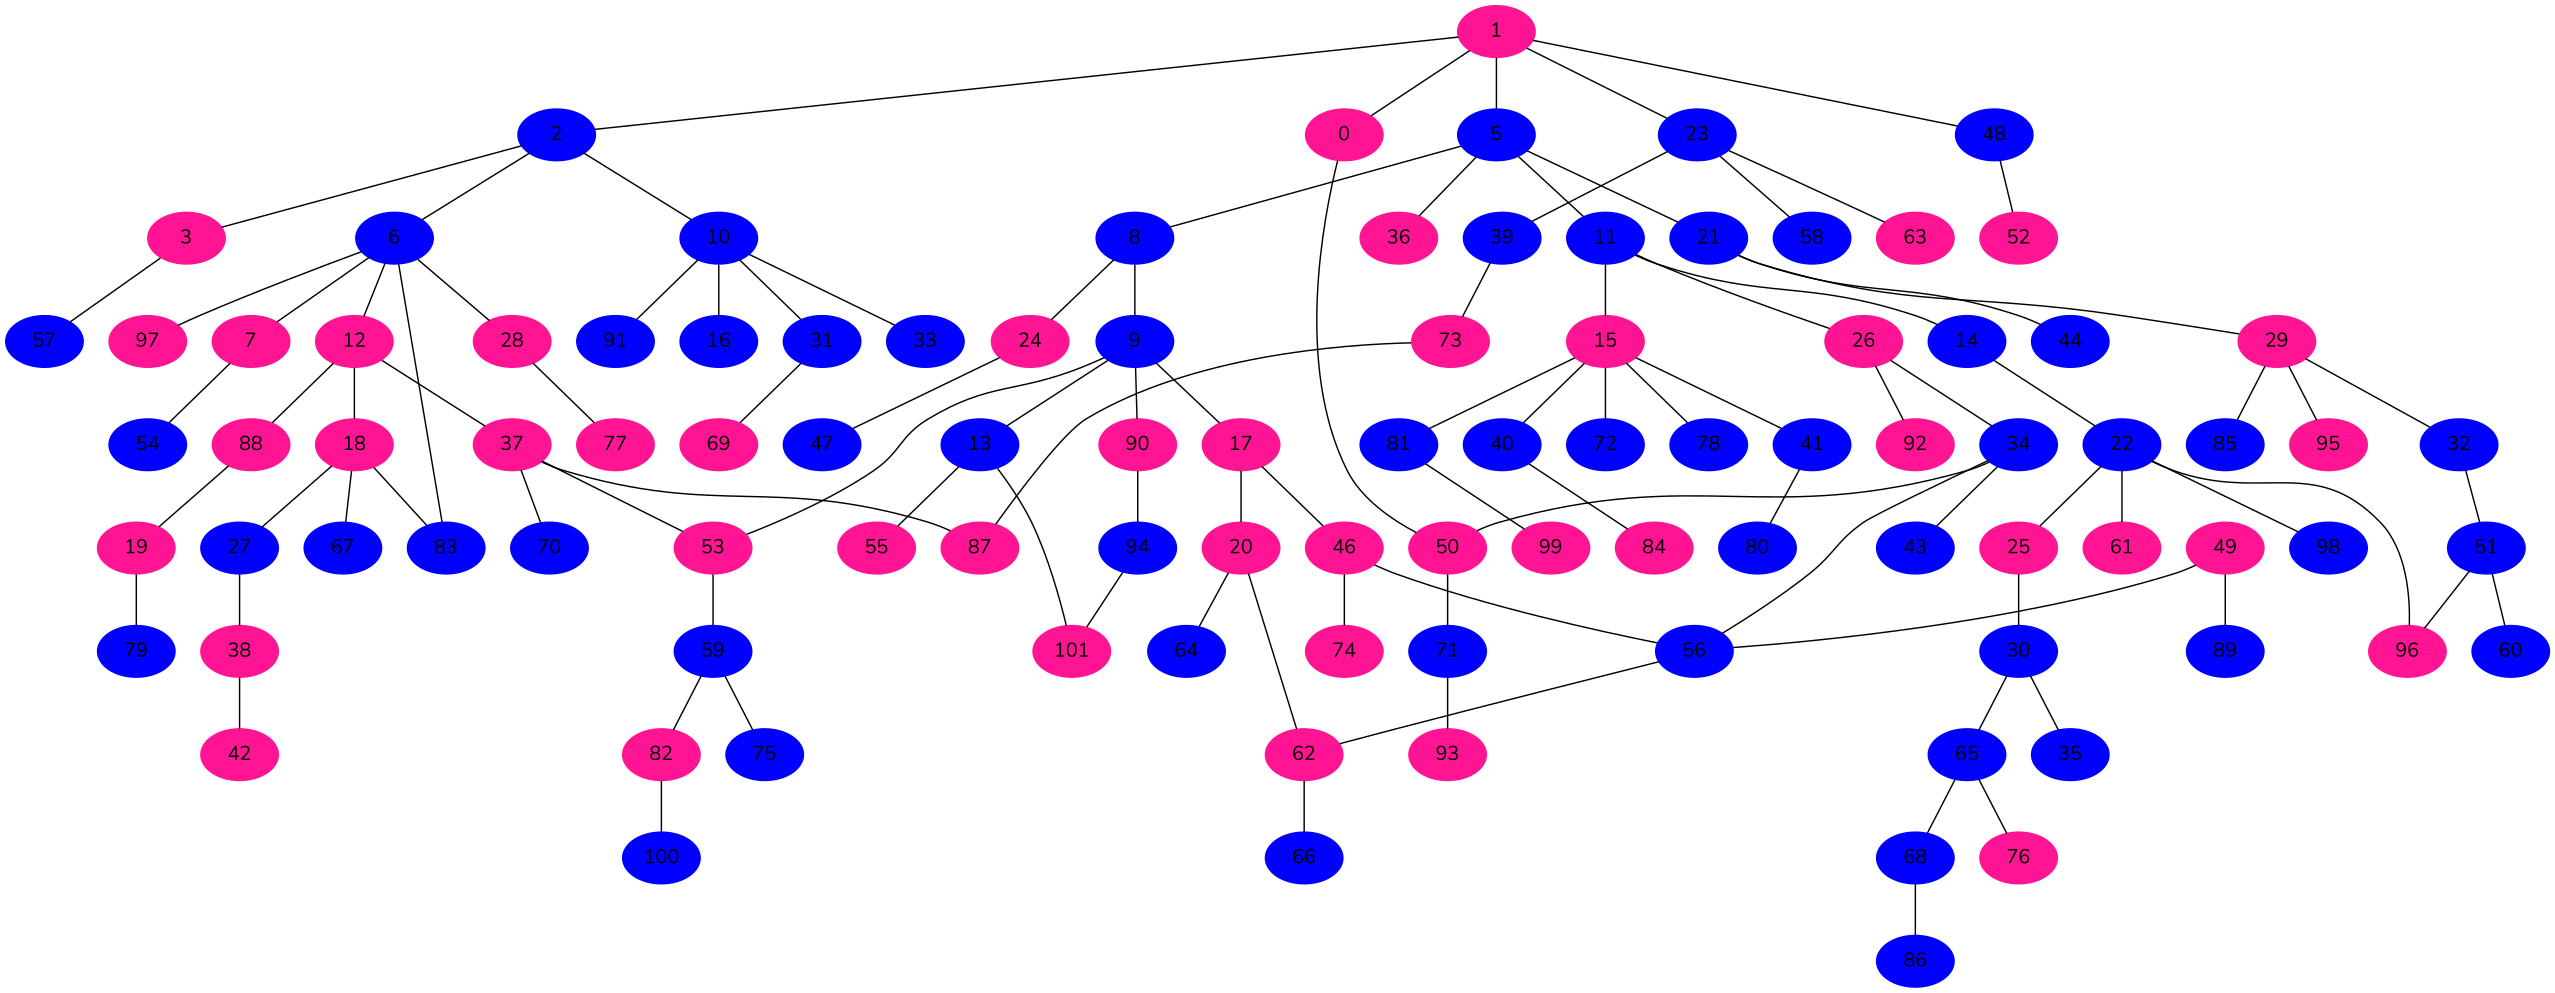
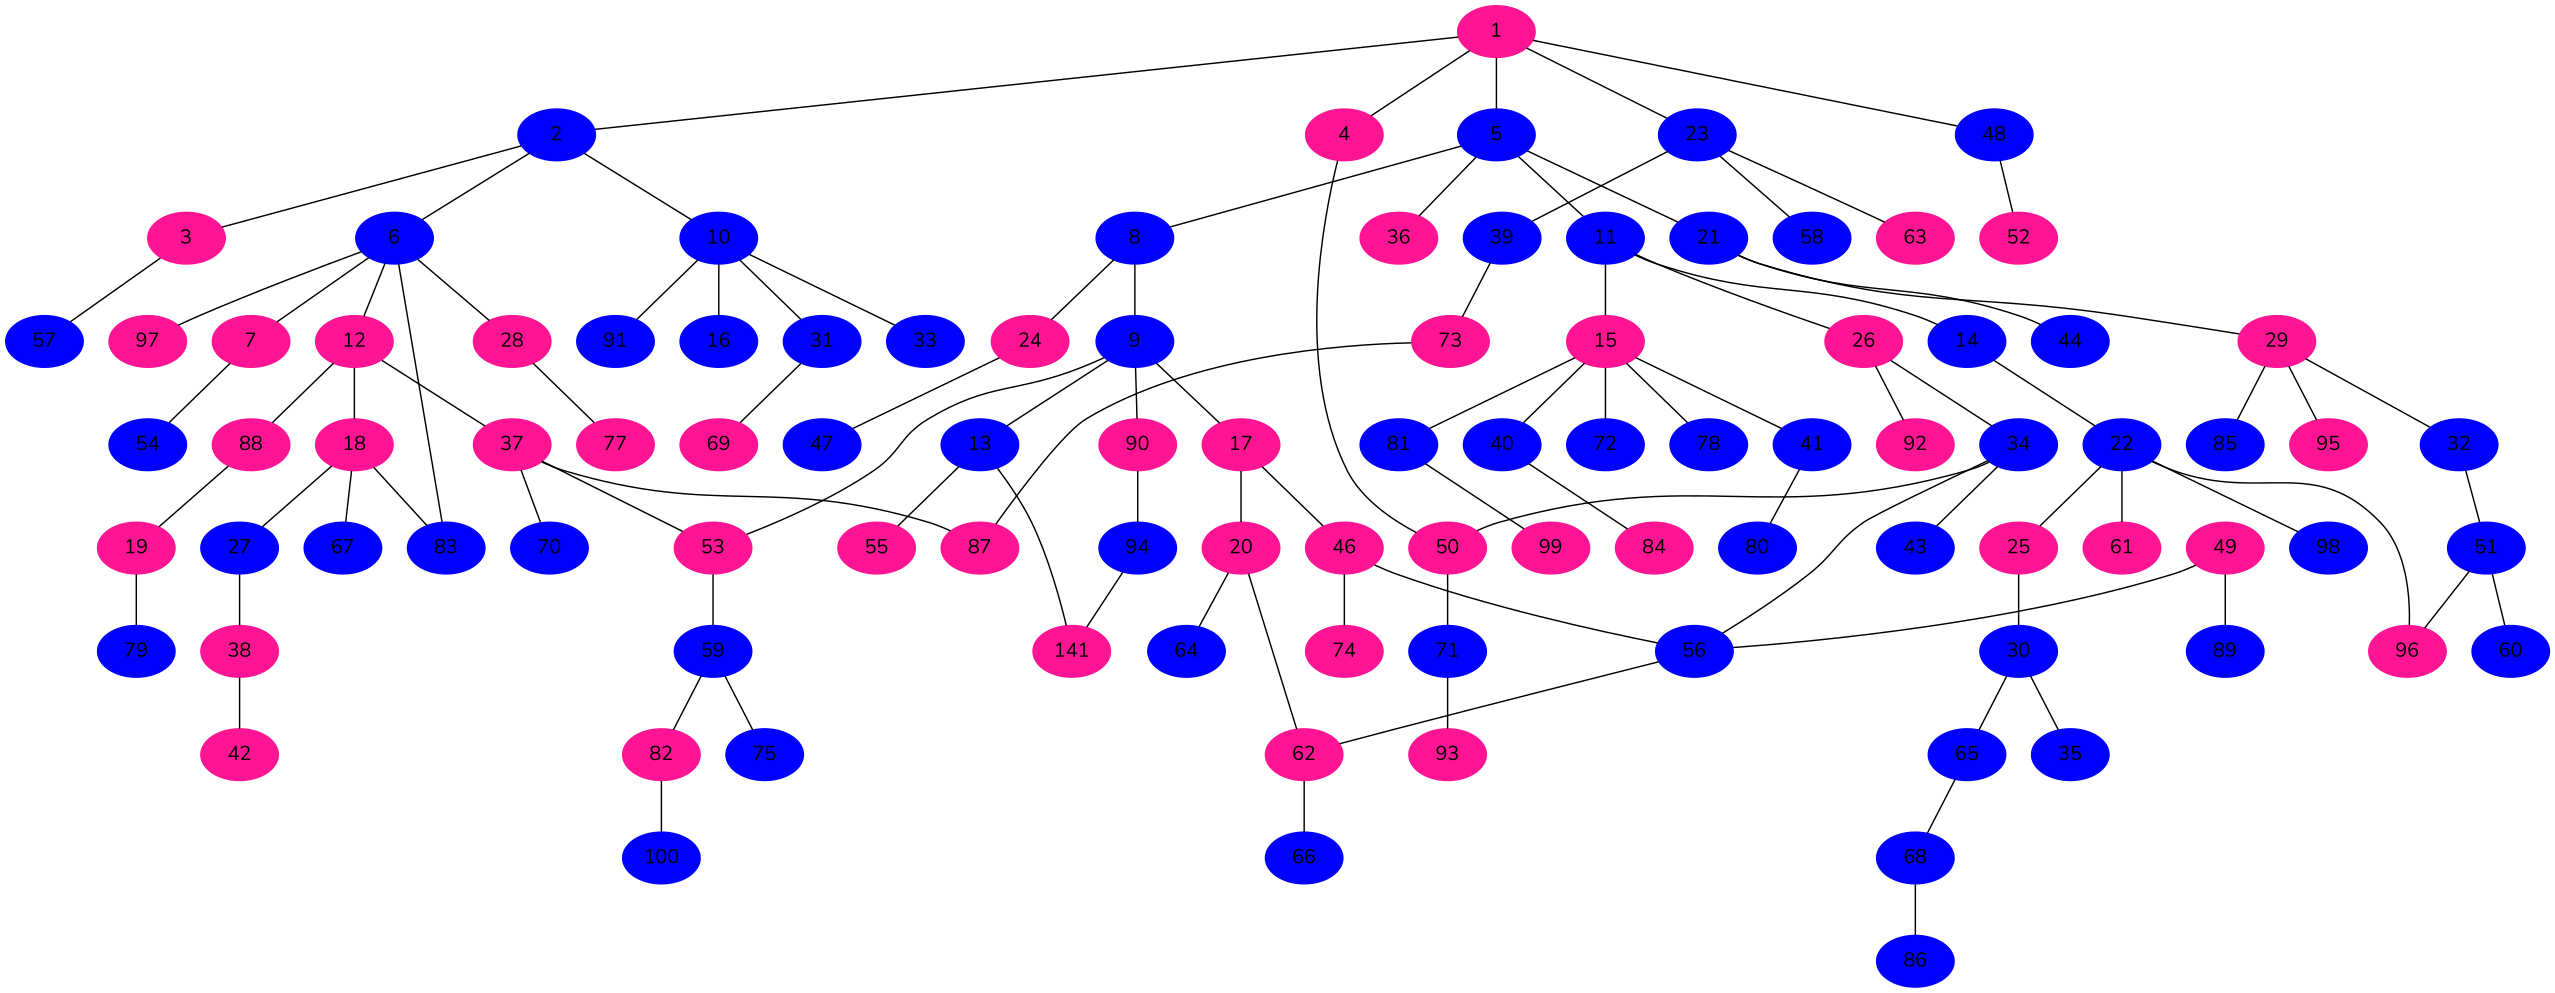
node "0": label "0" -> "4"
node "101": label "101" -> "141"
node "76": removed
